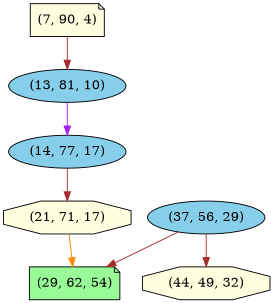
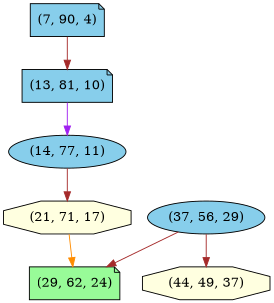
node "(7, 90, 4)": fillcolor lightyellow -> skyblue
node "(13, 81, 10)": shape ellipse -> note
node "(14, 77, 17)": label "(14, 77, 17)" -> "(14, 77, 11)"
node "(29, 62, 54)": label "(29, 62, 54)" -> "(29, 62, 24)"
node "(44, 49, 32)": label "(44, 49, 32)" -> "(44, 49, 37)"
